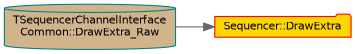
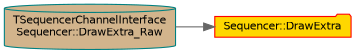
node "TSequencerChannelInterface Common::DrawExtra_Raw": label "TSequencerChannelInterface Common::DrawExtra_Raw" -> "TSequencerChannelInterface Sequencer::DrawExtra_Raw"
